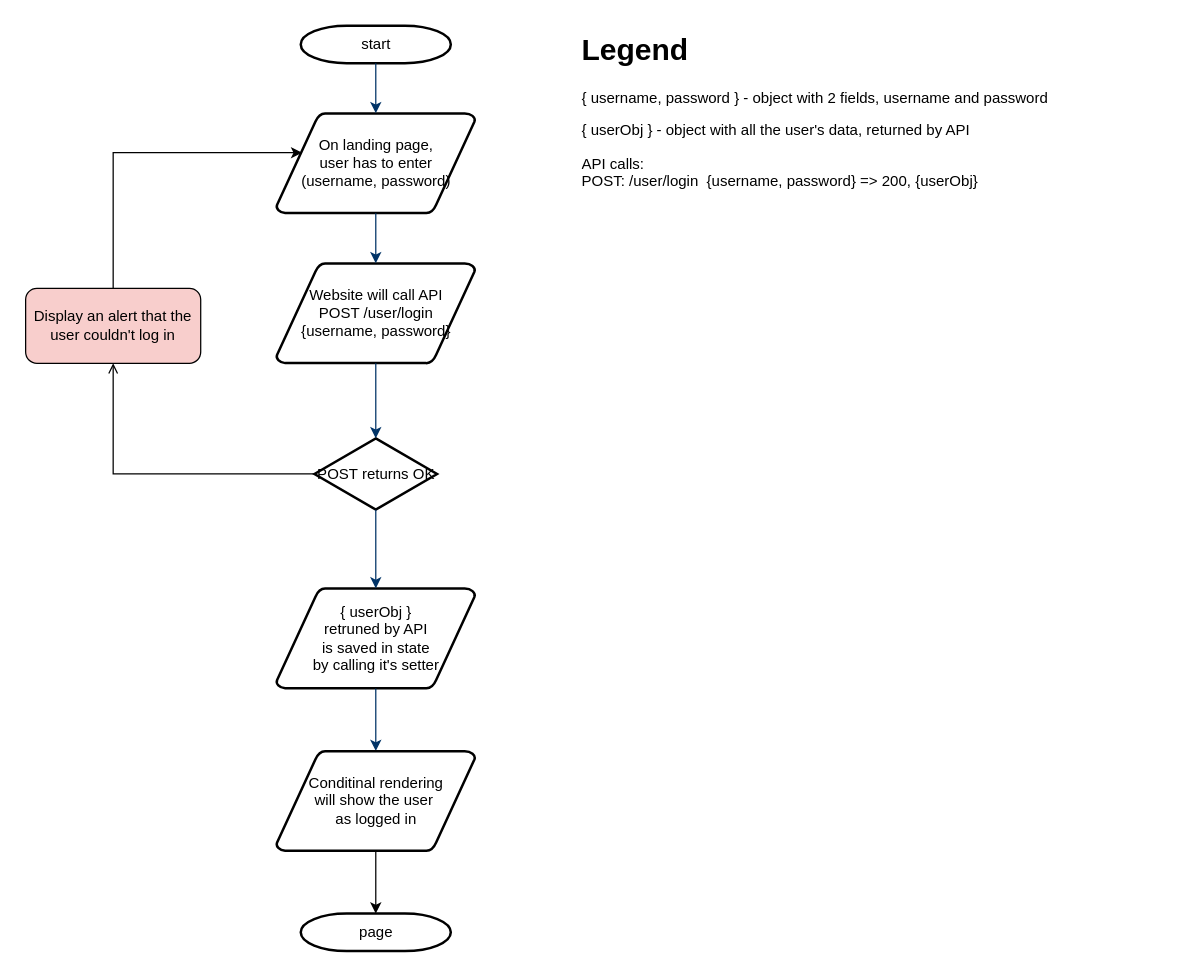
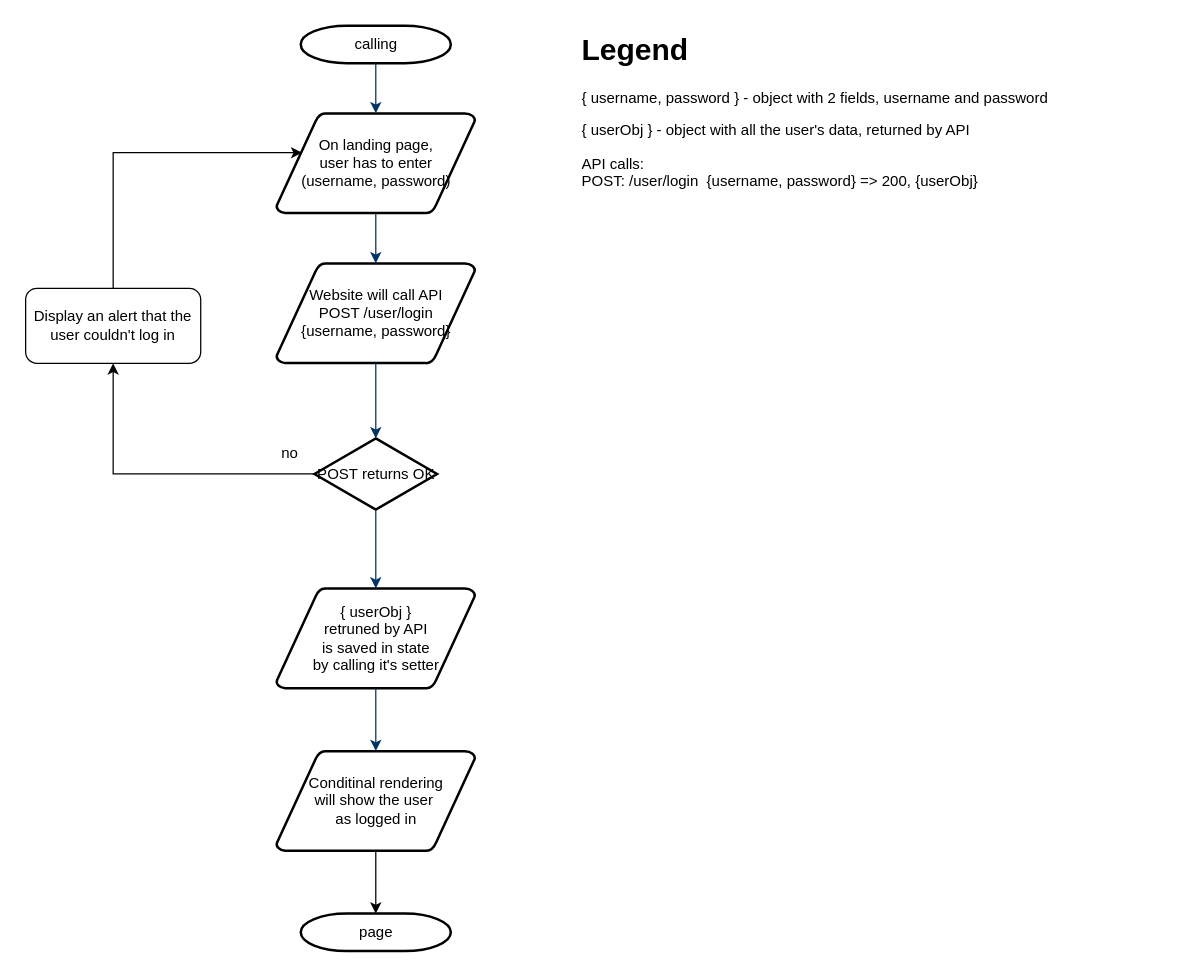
node "start": label "start" -> "calling"
node "Display an alert that the user couldn't log in": fillcolor #f8cecc -> #ffffff
edge "POST returns OK" -> "Display an alert that the user couldn't log in": arrowhead open -> classic
node "no": added
